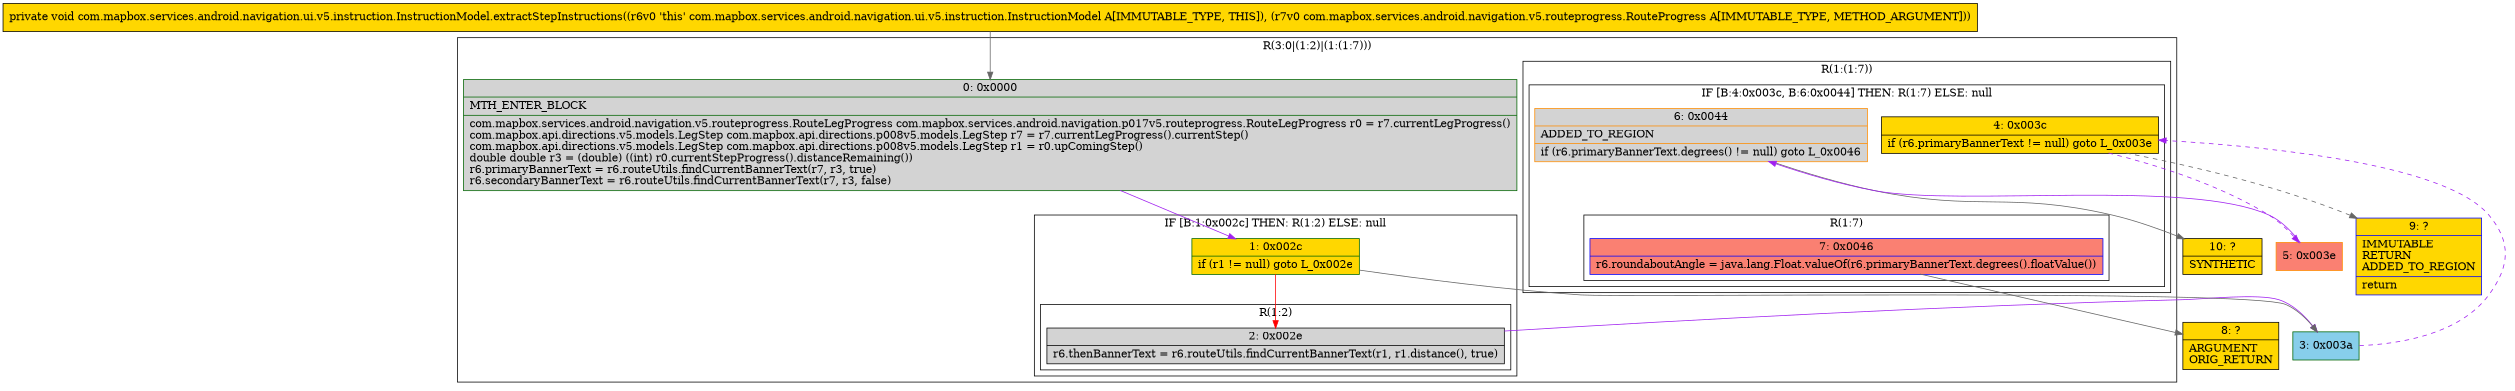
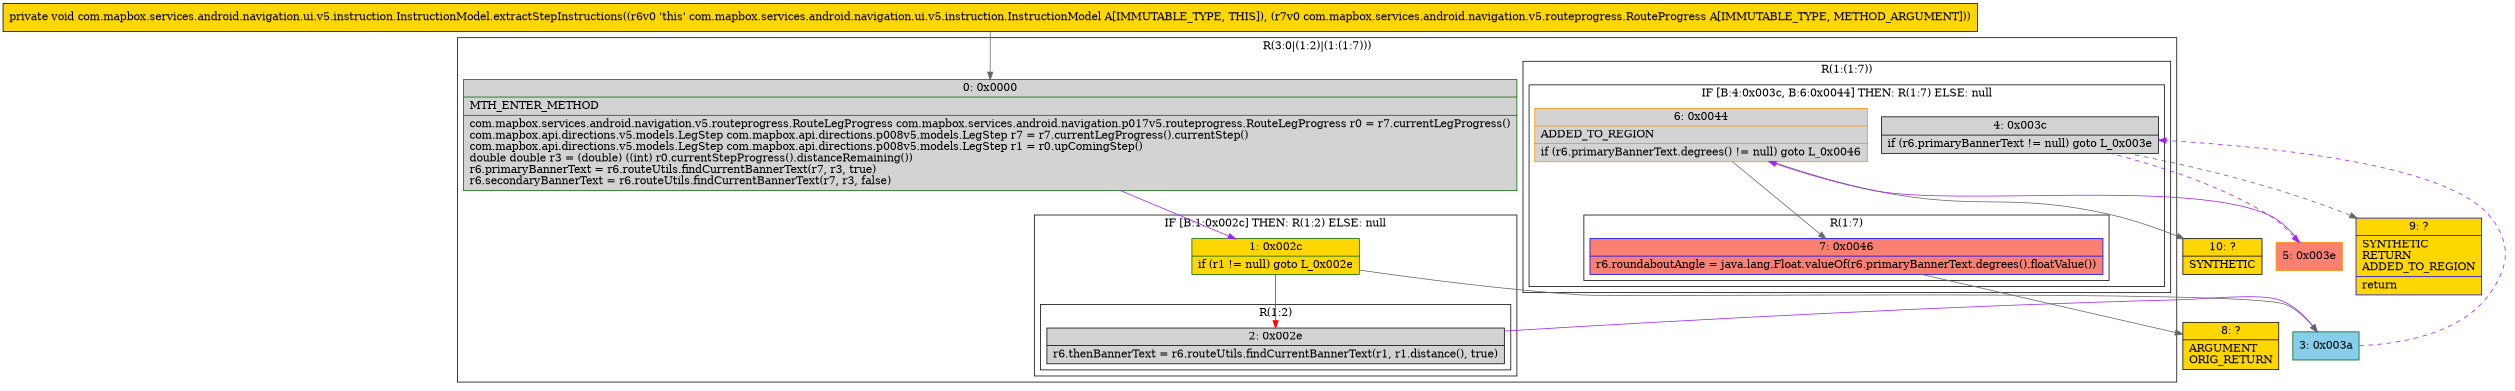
node "0: 0x0000": text "MTH_ENTER_BLOCK" -> "MTH_ENTER_METHOD"
node "4: 0x003c": fillcolor gold -> lightgrey
edge "6: 0x0044" -> "7: 0x0046": added
node "9: ?": text "IMMUTABLE" -> "SYNTHETIC"
